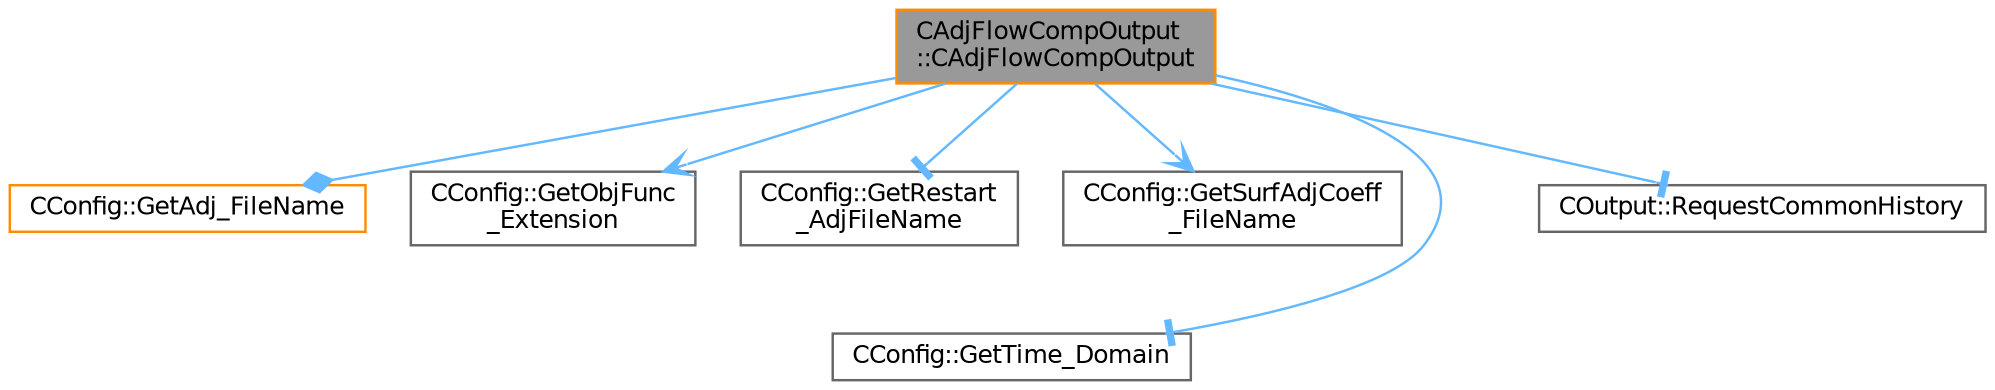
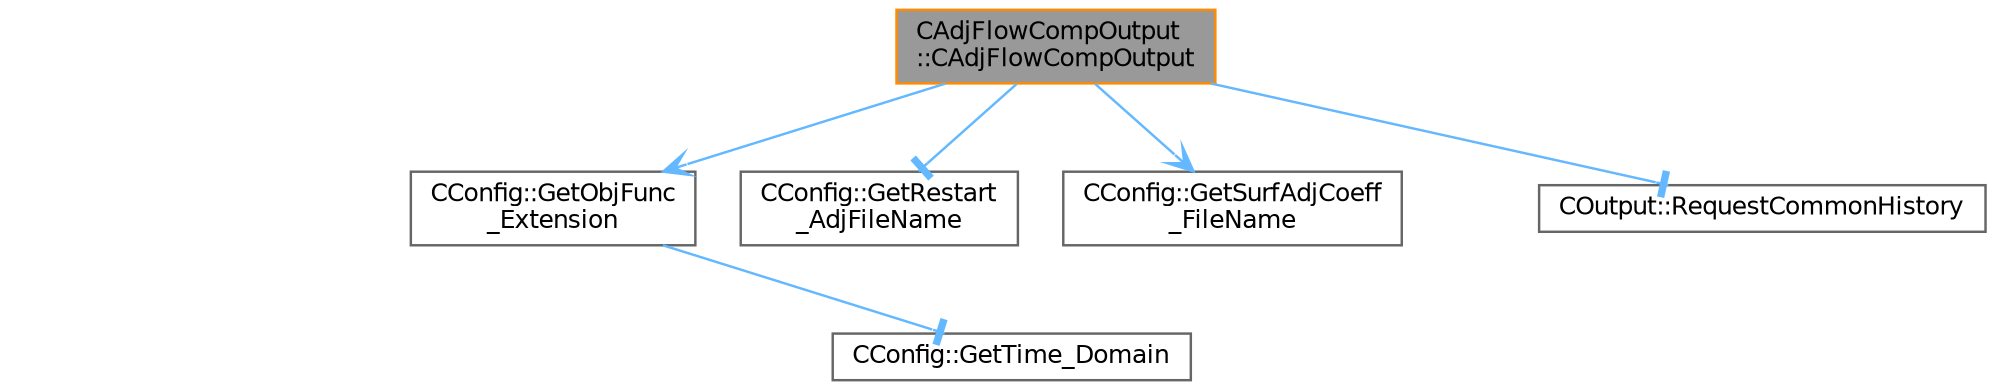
node "CConfig::GetAdj_FileName": removed
edge "CAdjFlowCompOutput ::CAdjFlowCompOutput" -> "CConfig::GetTime_Domain": now "CConfig::GetObjFunc _Extension" -> "CConfig::GetTime_Domain"
